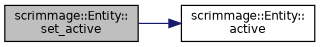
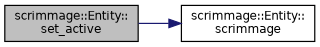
node "scrimmage::Entity:: active": label "scrimmage::Entity:: active" -> "scrimmage::Entity:: scrimmage"
